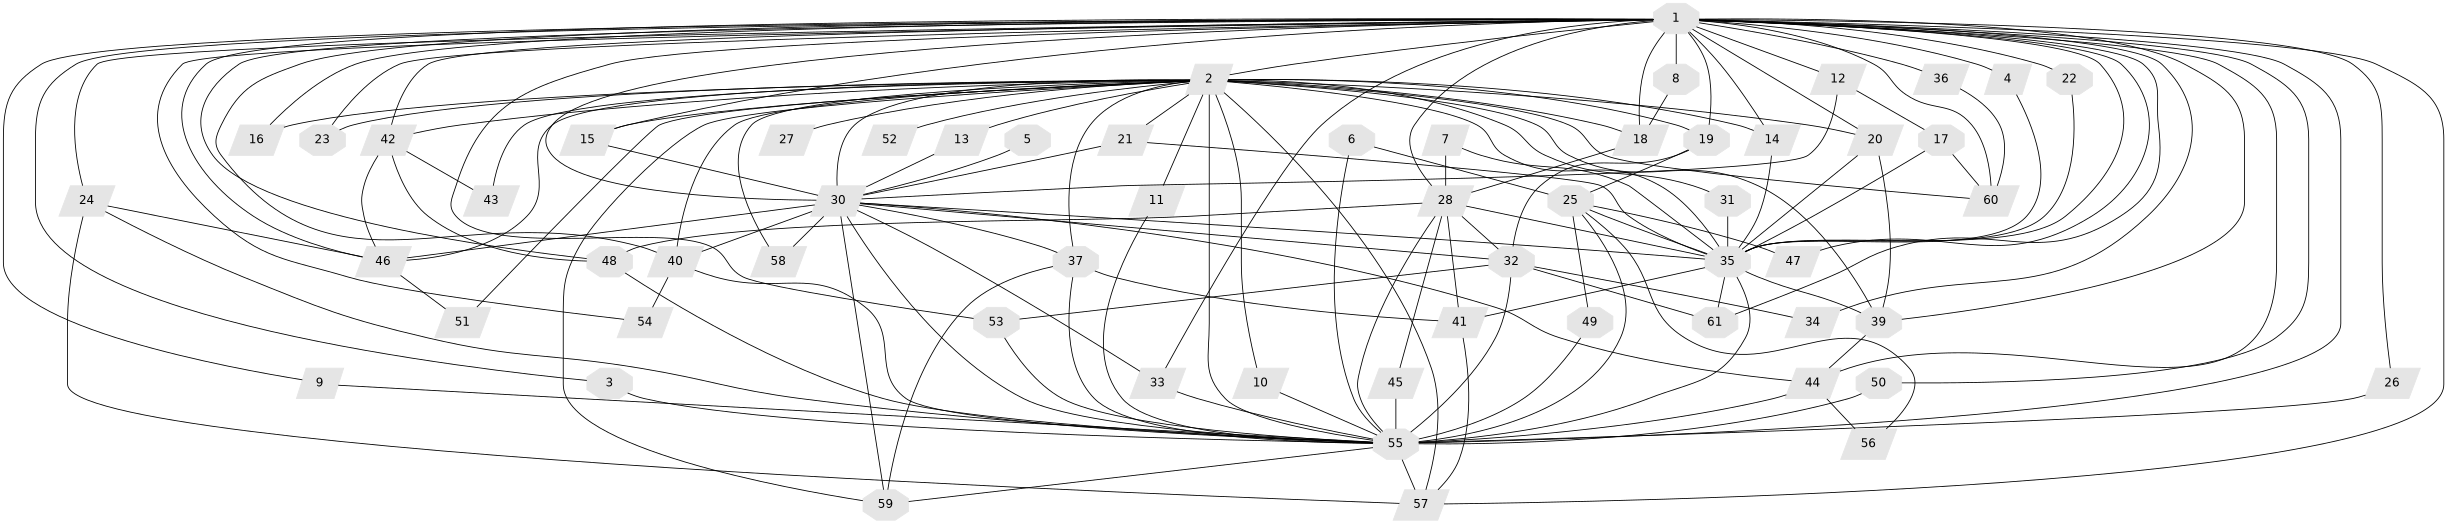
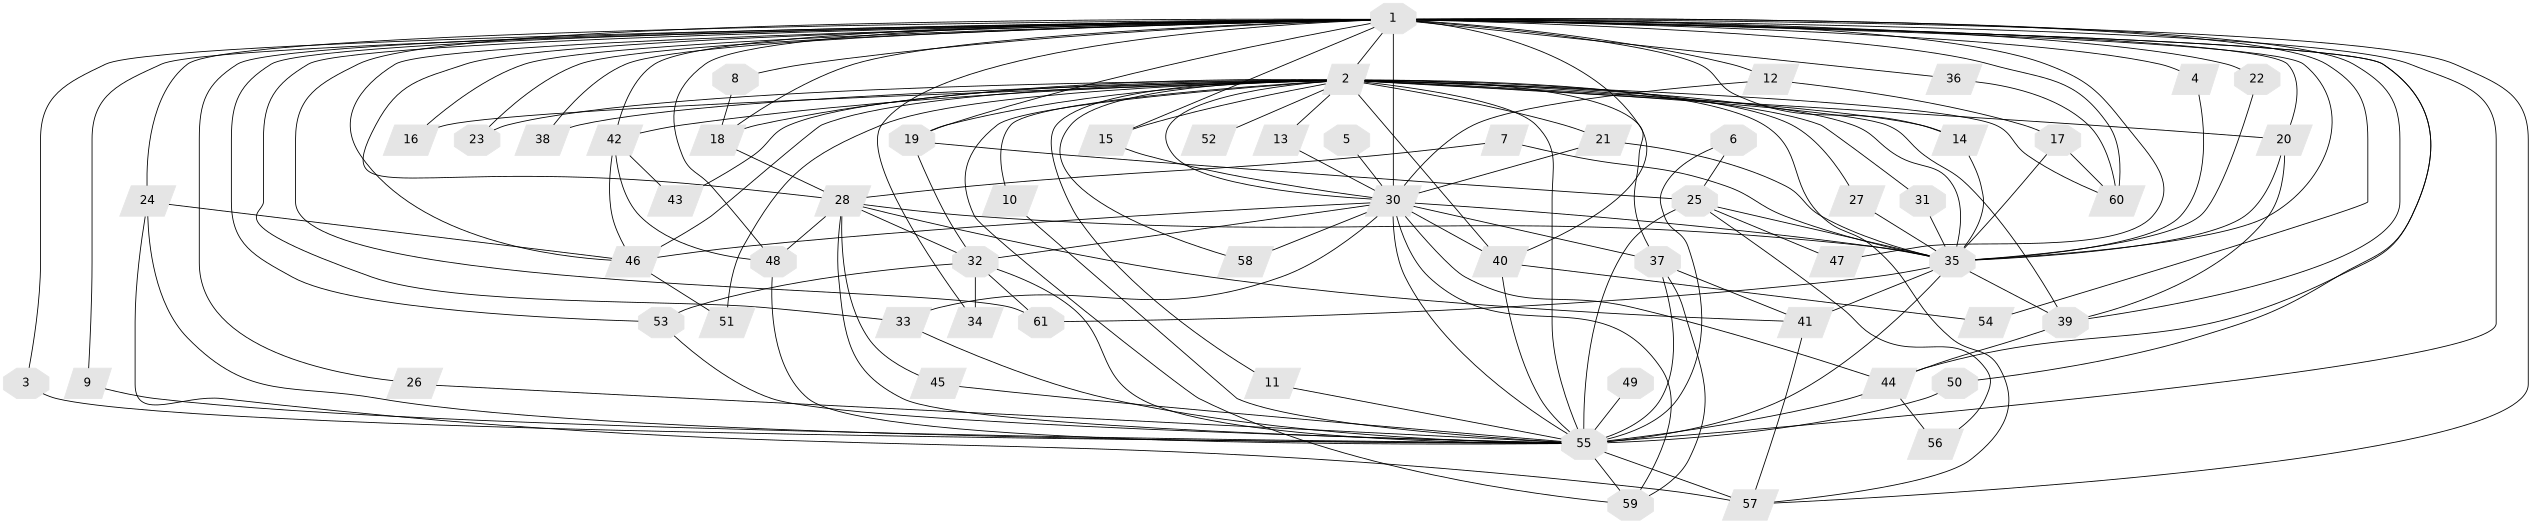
node "38": added
edge "27" -- "35": added
edge "25" -- "49": removed
